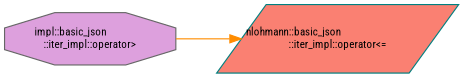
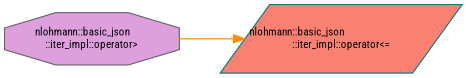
node "impl::basic_json ::iter_impl::operator>": label "impl::basic_json ::iter_impl::operator>" -> "nlohmann::basic_json ::iter_impl::operator>"
